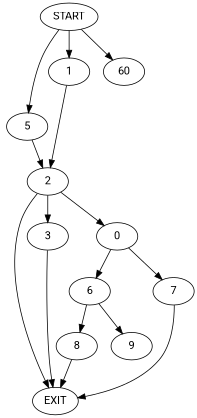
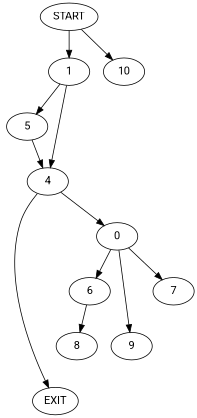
edge "START" -> "5": now "1" -> "5"
node "60": label "60" -> "10"
node "2": label "2" -> "4"
node "3": removed
edge "6" -> "9": now "0" -> "9"
edge "7" -> "EXIT": removed
edge "8" -> "EXIT": removed
